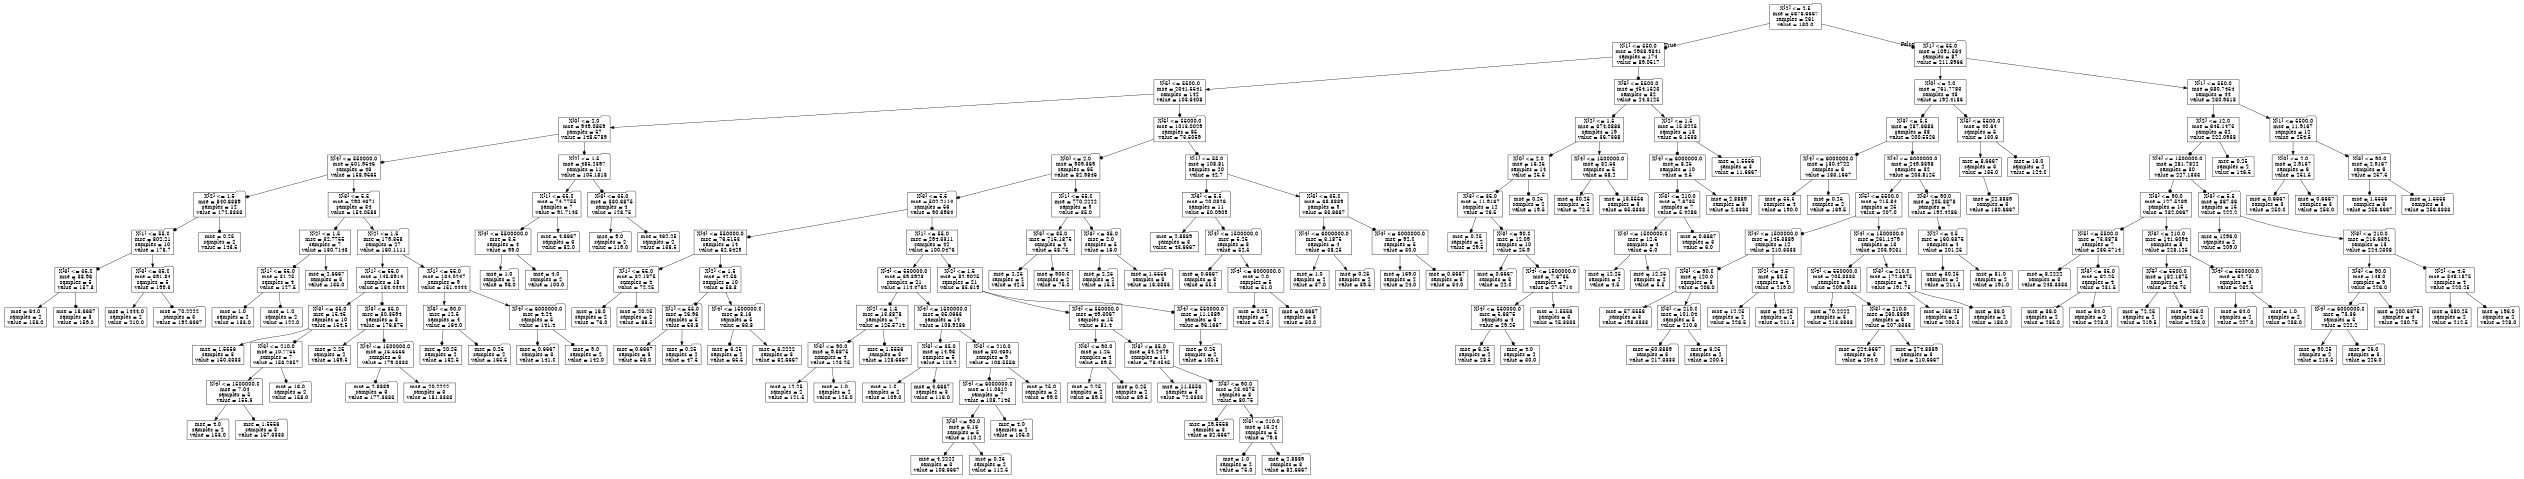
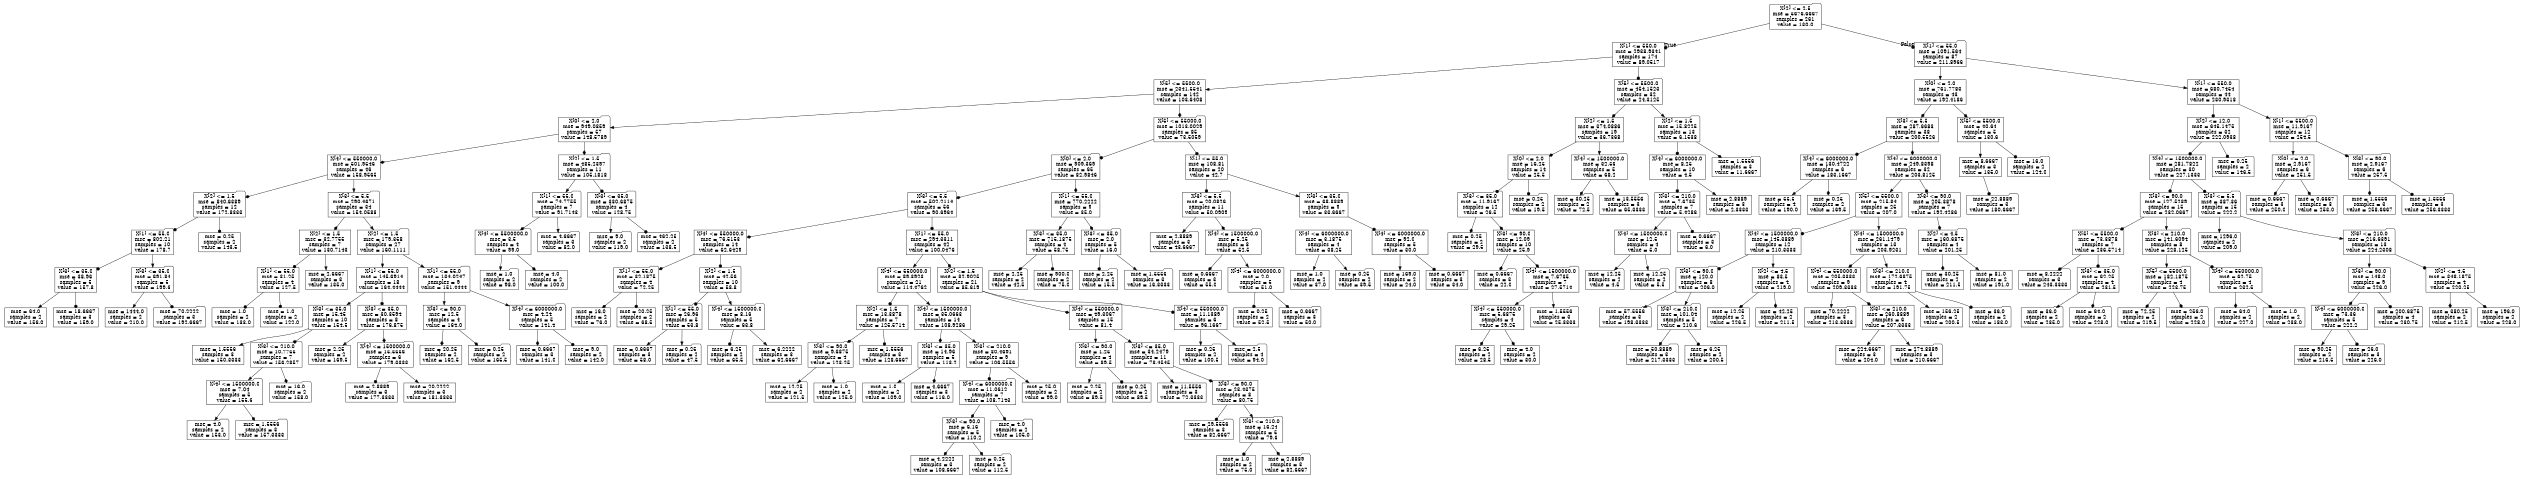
edge "X[3] <= 35.0 mse = 68.8889 samples = 9 value = 33.6667" -> "X[4] <= 6000000.0 mse = 3.1875 samples = 4 value = 38.25": removed
node "mse = 0.25 samples = 7 value = 52.5": label "mse = 0.25 samples = 7 value = 52.5" -> "mse = 0.25 samples = 2 value = 52.5"
node "mse = 2.5 samples = 4 value = 94.0": added
